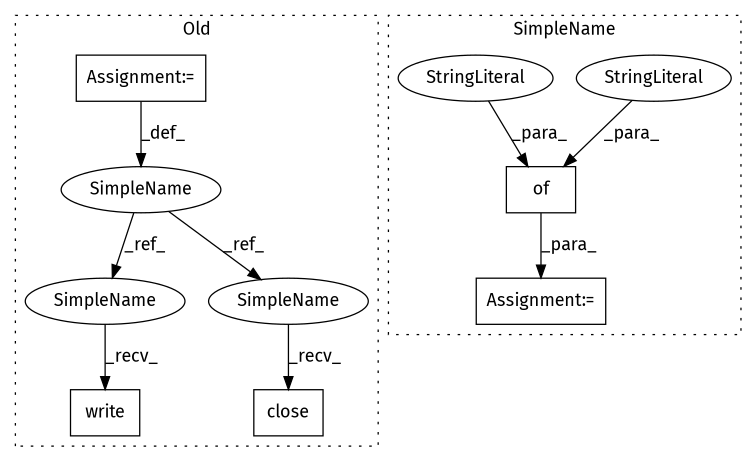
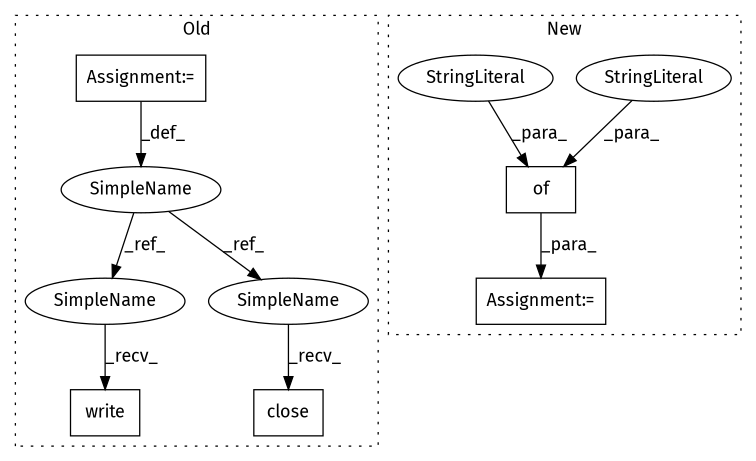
cluster "SimpleName": label "SimpleName" -> "New"
